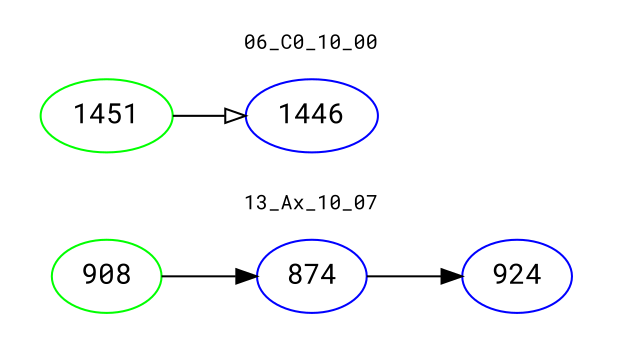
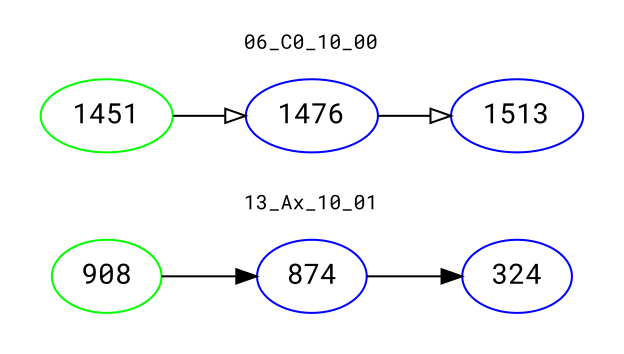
node "1446": label "1446" -> "1476"
node "1513": added
cluster "13_Ax_10_07": label "13_Ax_10_07" -> "13_Ax_10_01"
node "924": label "924" -> "324"
